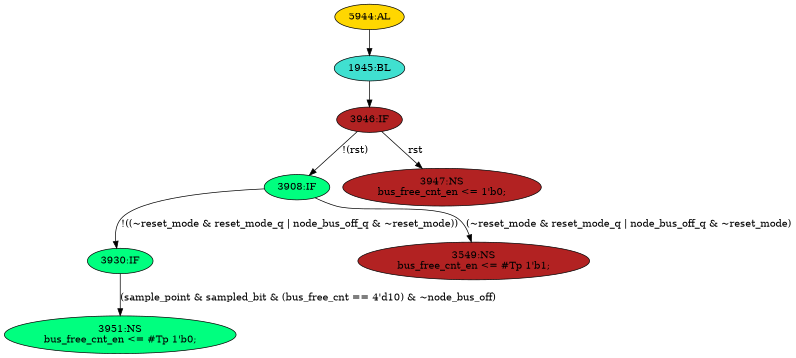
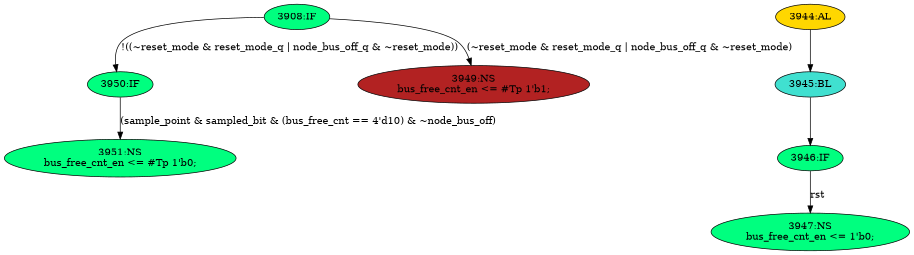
node "5944:AL": label "5944:AL" -> "3944:AL"
node "1945:BL": label "1945:BL" -> "3945:BL"
node "3946:IF": fillcolor firebrick -> springgreen
edge "3946:IF" -> "3908:IF": removed, label "!(rst)"
node "3947:NS bus_free_cnt_en <= 1'b0;": fillcolor firebrick -> springgreen
node "3930:IF": label "3930:IF" -> "3950:IF"
node "3549:NS bus_free_cnt_en <= #Tp 1'b1;": label "3549:NS bus_free_cnt_en <= #Tp 1'b1;" -> "3949:NS bus_free_cnt_en <= #Tp 1'b1;"
